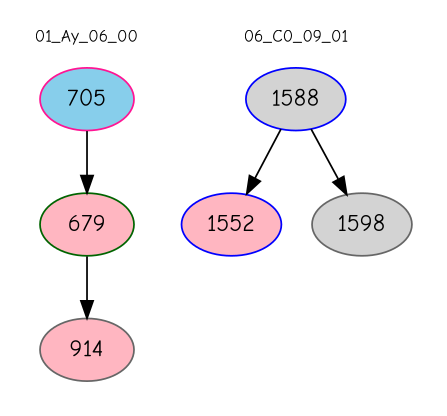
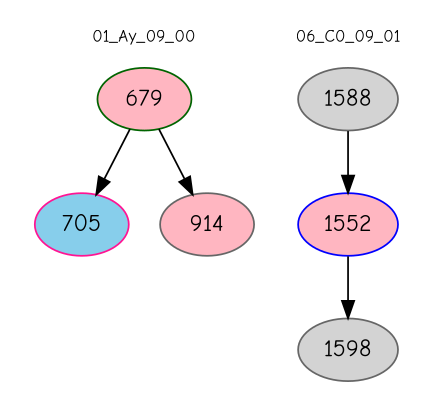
cluster "01_Ay_06_00": label "01_Ay_06_00" -> "01_Ay_09_00"
node "1588": color blue -> gray40
edge "705" -> "679": reversed
edge "1588" -> "1598": now "1552" -> "1598"
